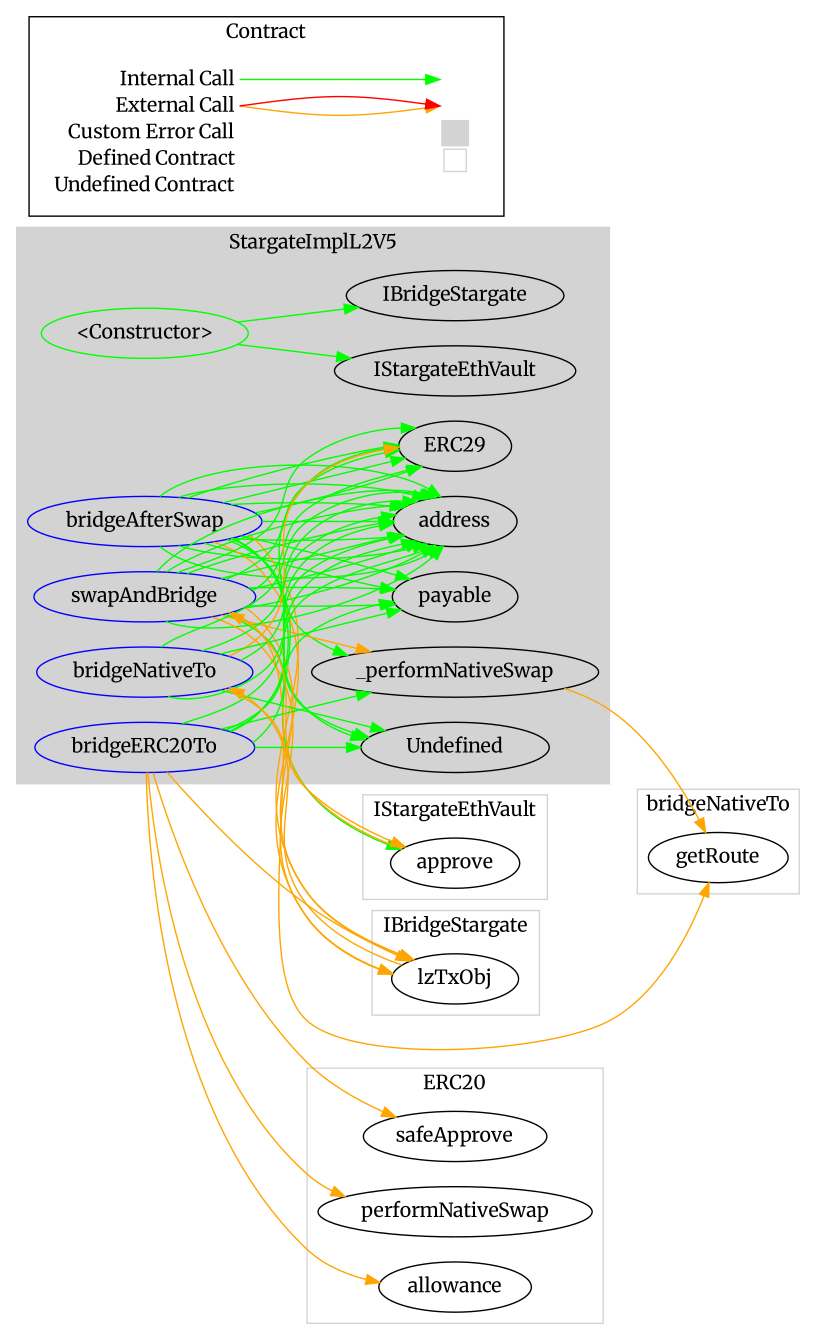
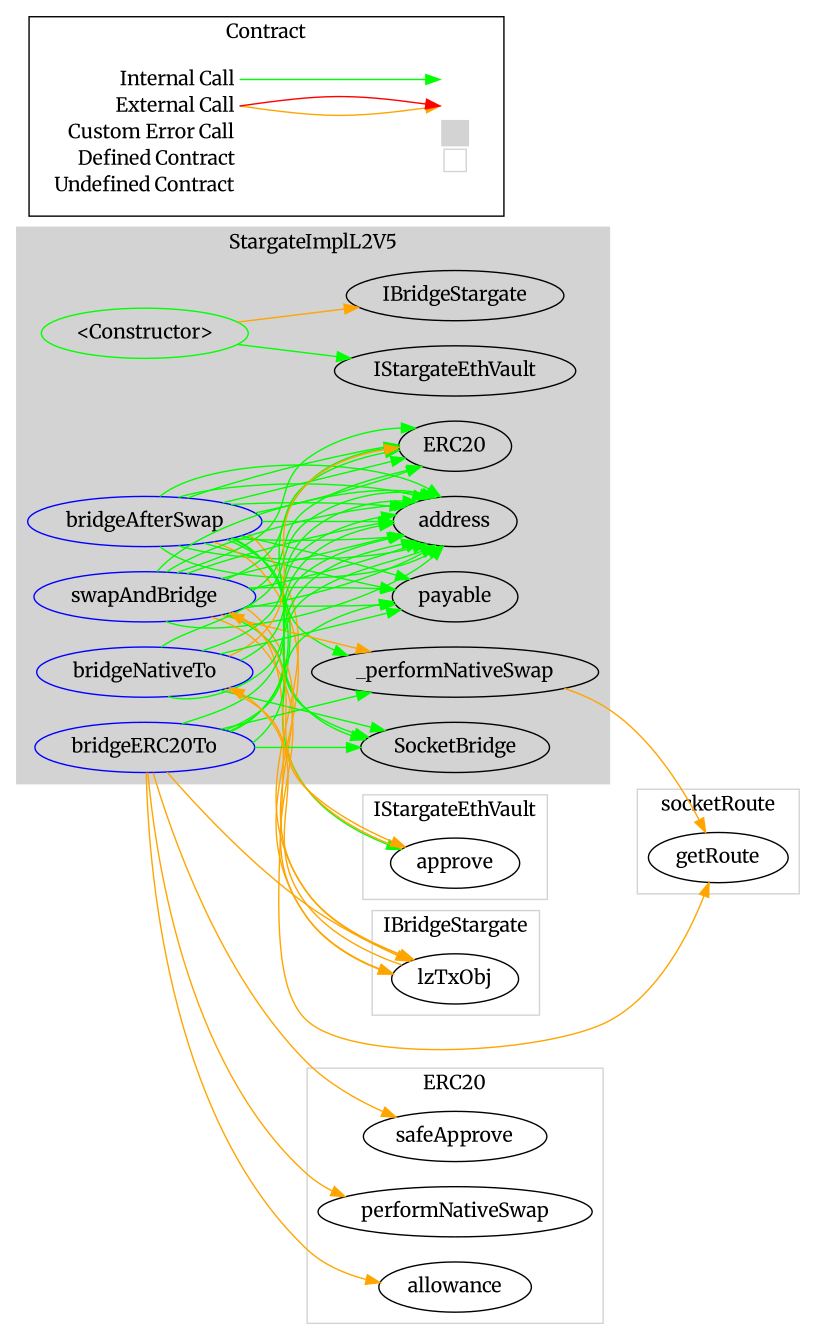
edge "<Constructor>" -> "IBridgeStargate": color green -> orange
node "ERC29": label "ERC29" -> "ERC20"
node "Undefined": label "Undefined" -> "SocketBridge"
cluster "bridgeNativeTo": label "bridgeNativeTo" -> "socketRoute"
